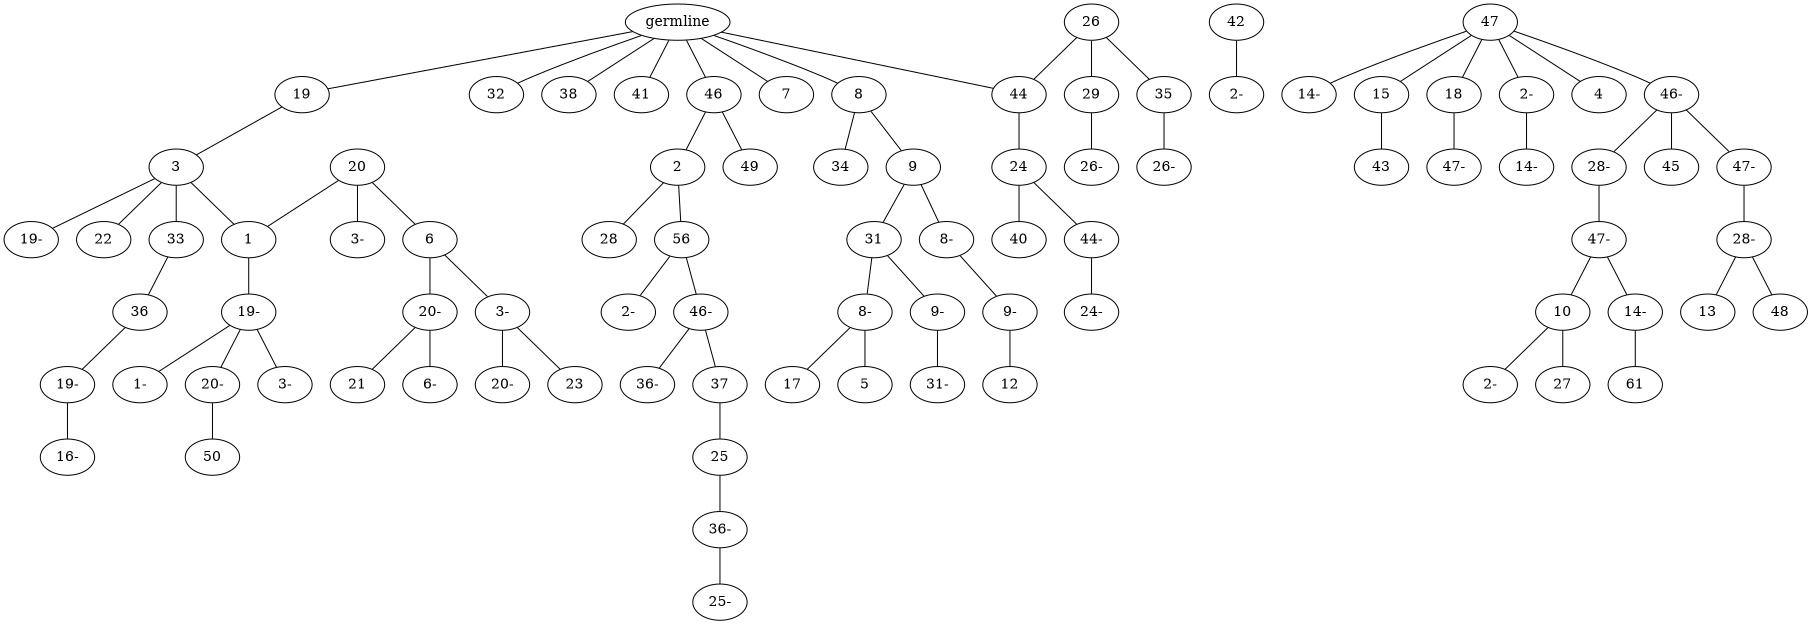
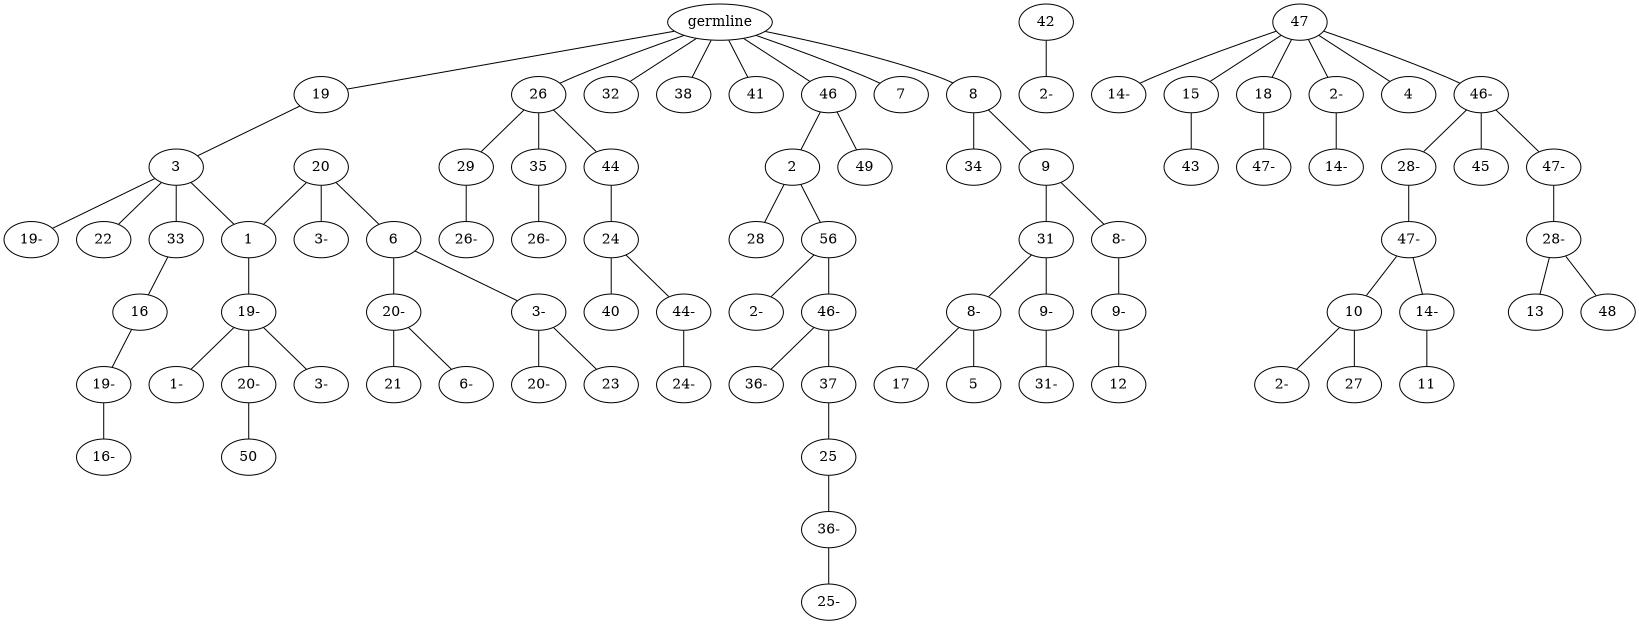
edge "germline" -- "44": now "germline" -- "26"
node "36": label "36" -> "16"
node "61": label "61" -> "11"
